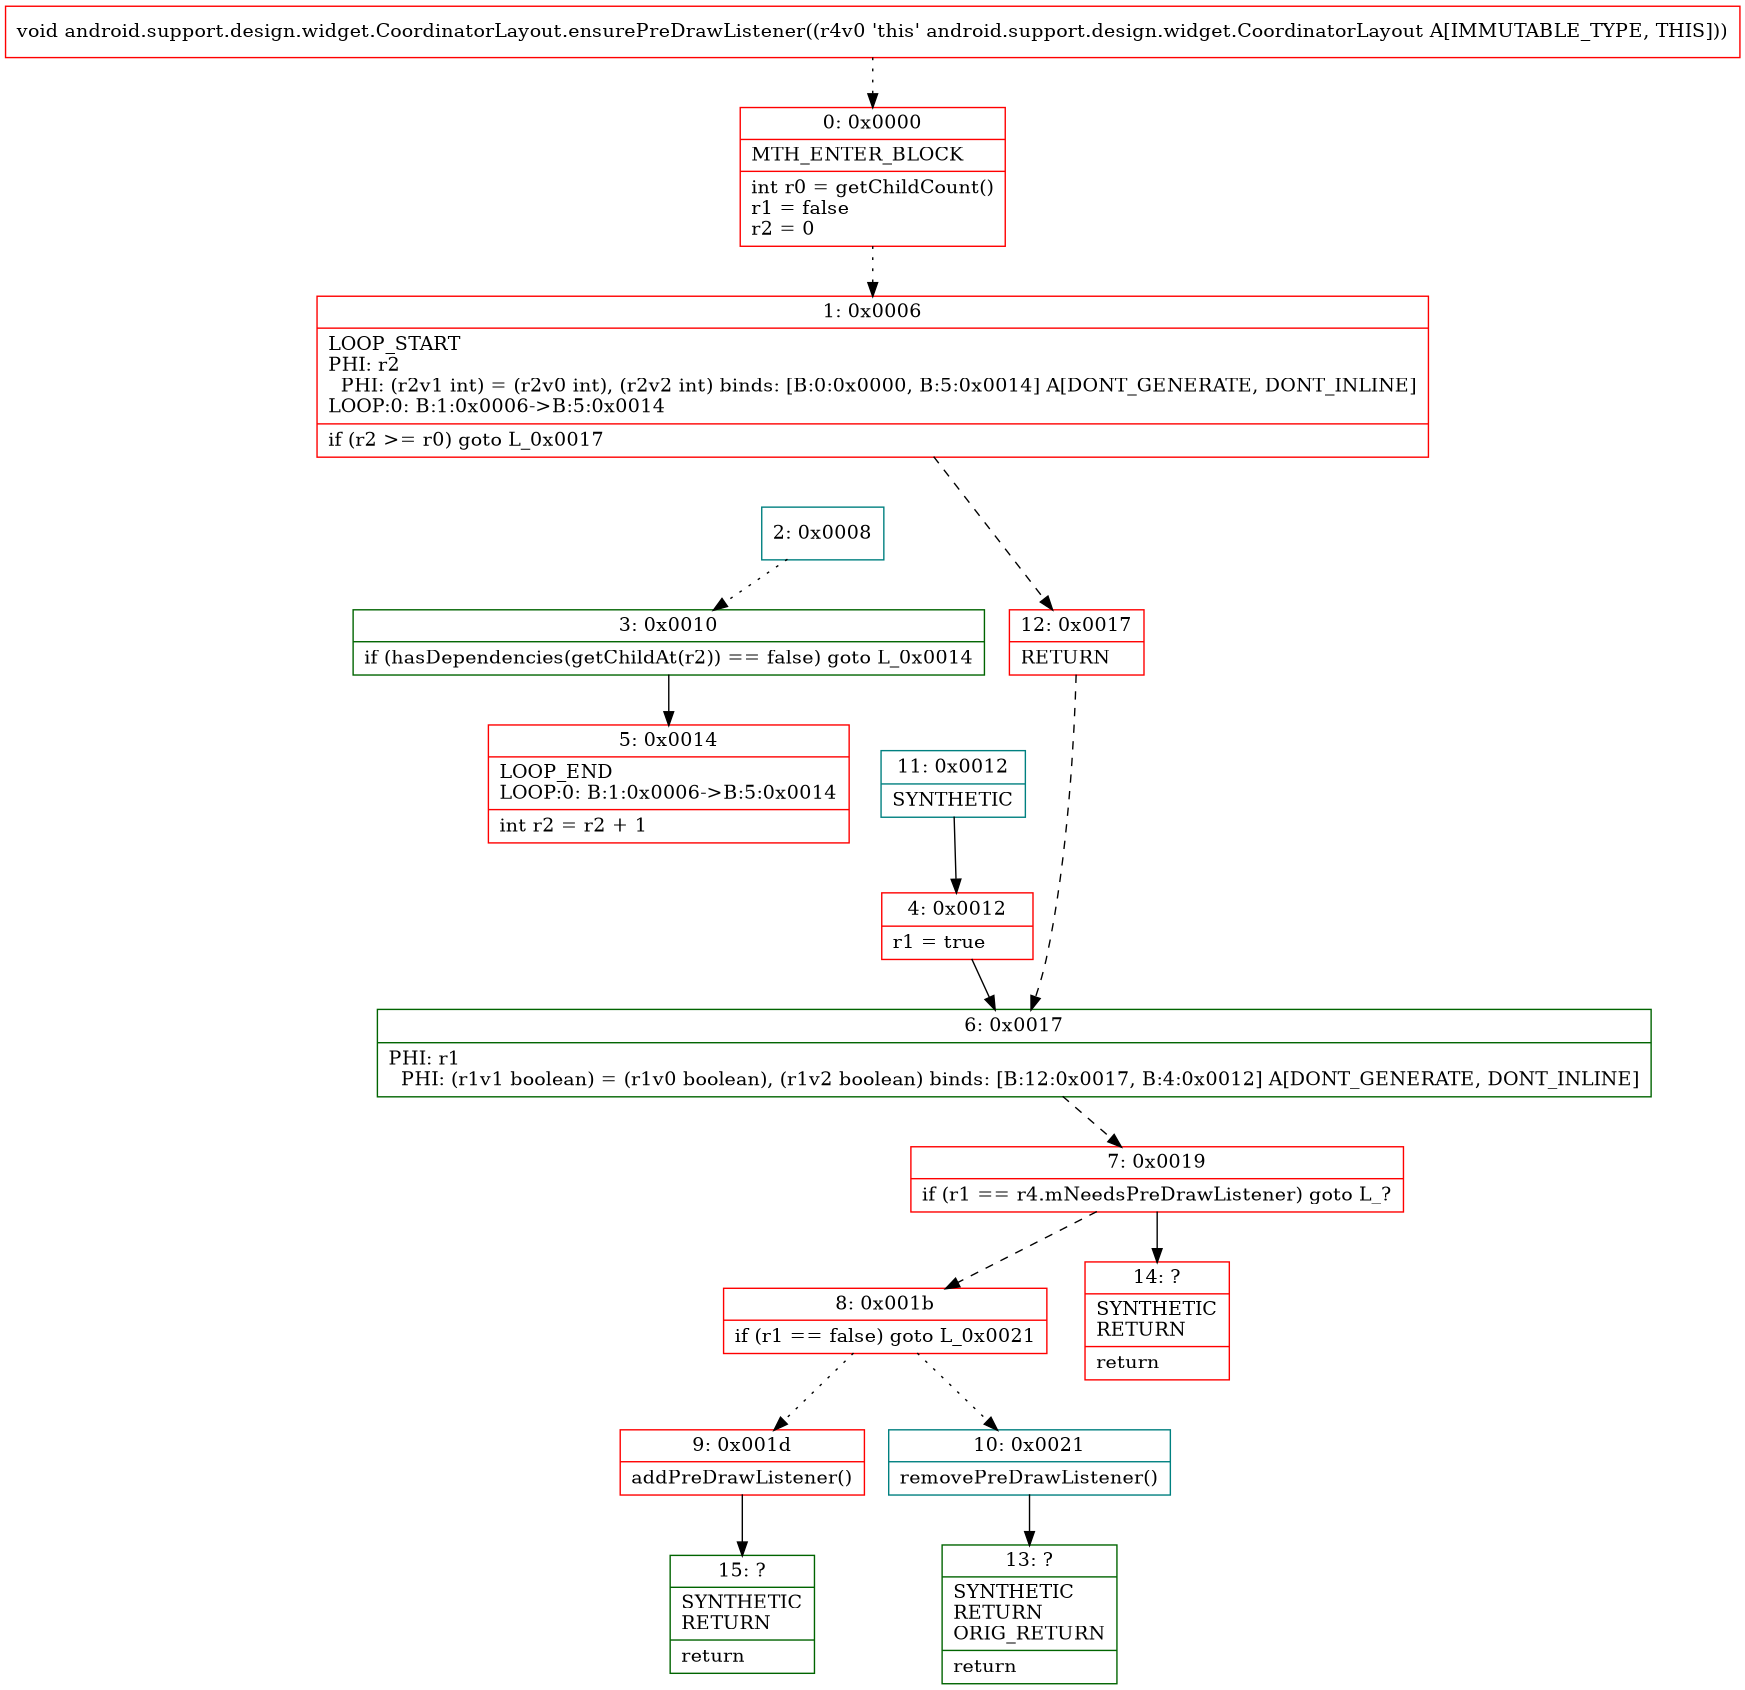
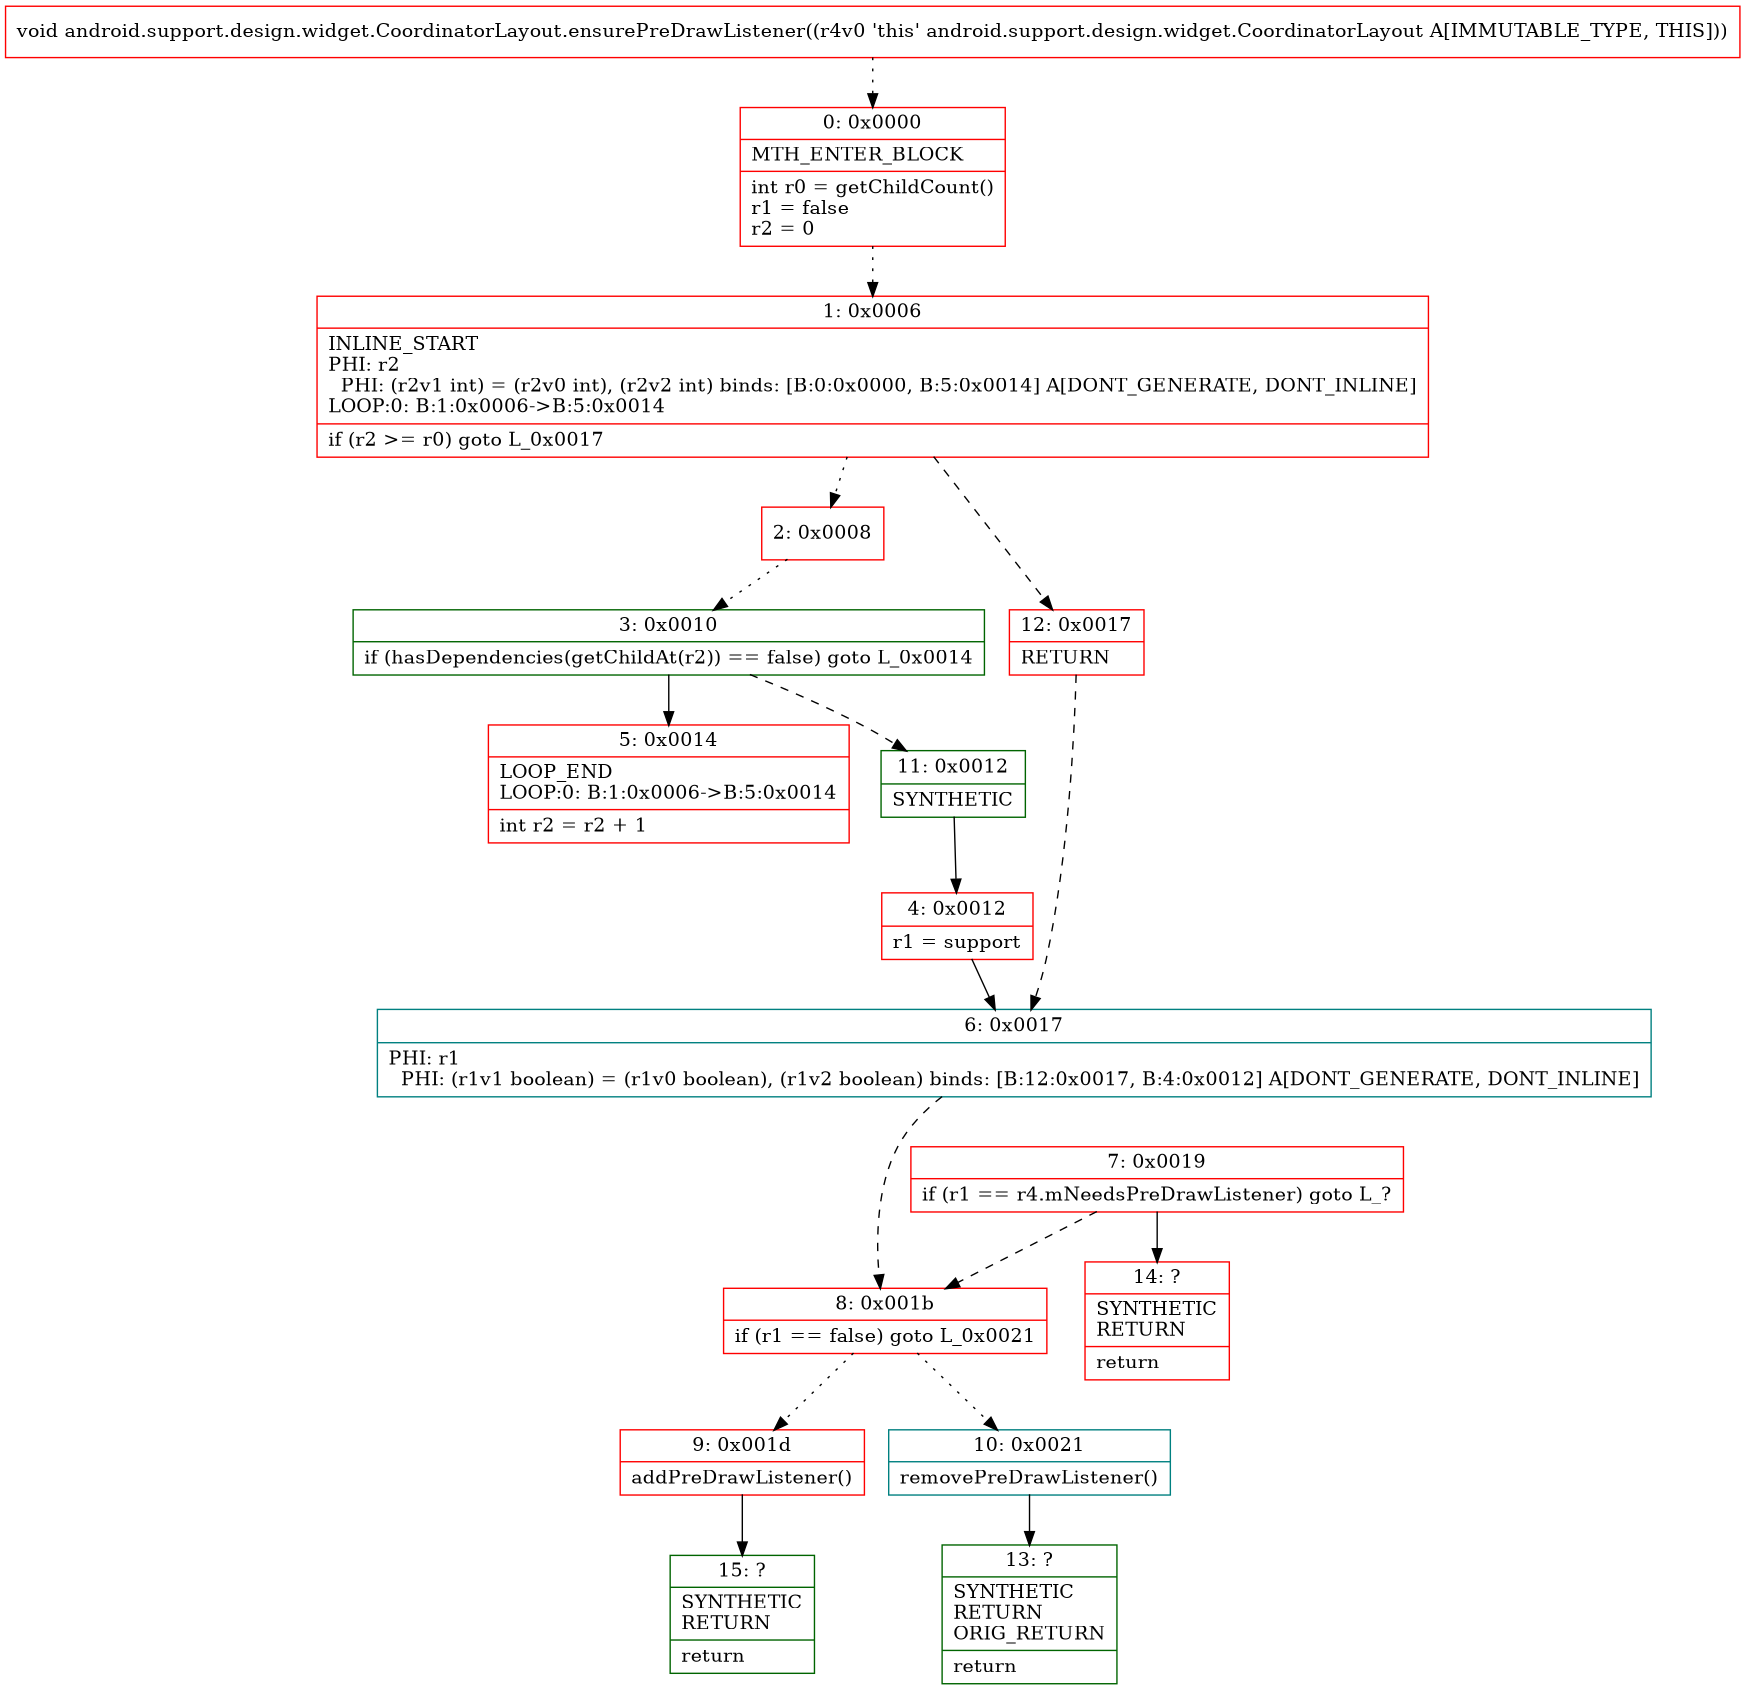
node "1: 0x0006": text "LOOP_START" -> "INLINE_START"
edge "1: 0x0006" -> "2: 0x0008": added
node "2: 0x0008": color teal -> red
edge "3: 0x0010" -> "11: 0x0012": added
node "11: 0x0012": color teal -> darkgreen
node "4: 0x0012": text "r1 = true" -> "r1 = support"
node "6: 0x0017": color darkgreen -> teal
edge "6: 0x0017" -> "7: 0x0019": now "6: 0x0017" -> "8: 0x001b"
